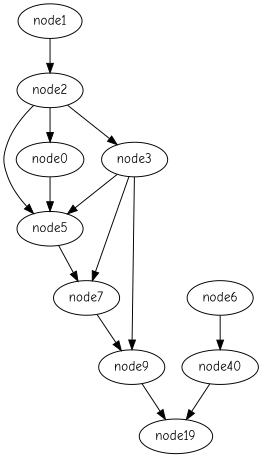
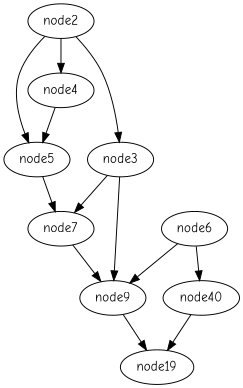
node "node1": removed
node "node0": label "node0" -> "node4"
edge "node3" -> "node5": removed
edge "node6" -> "node9": added
